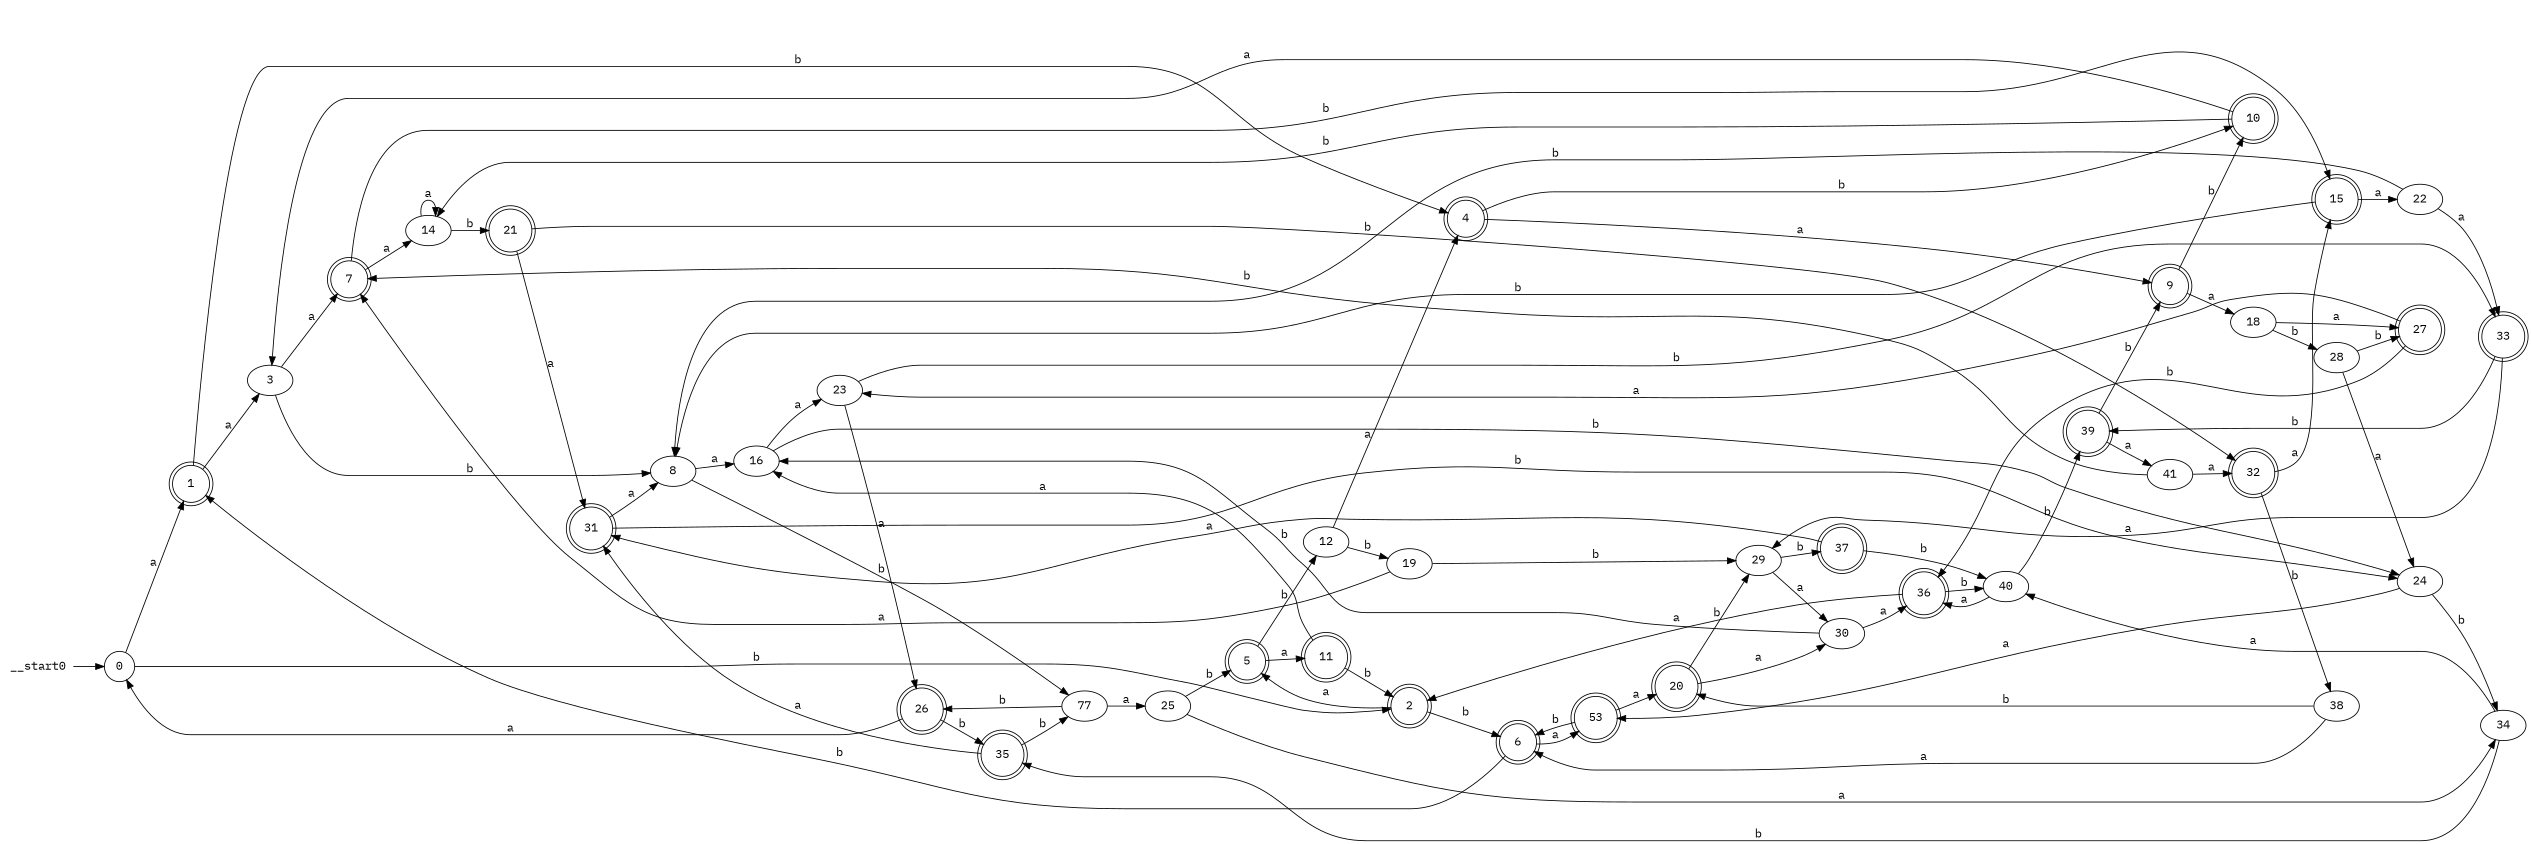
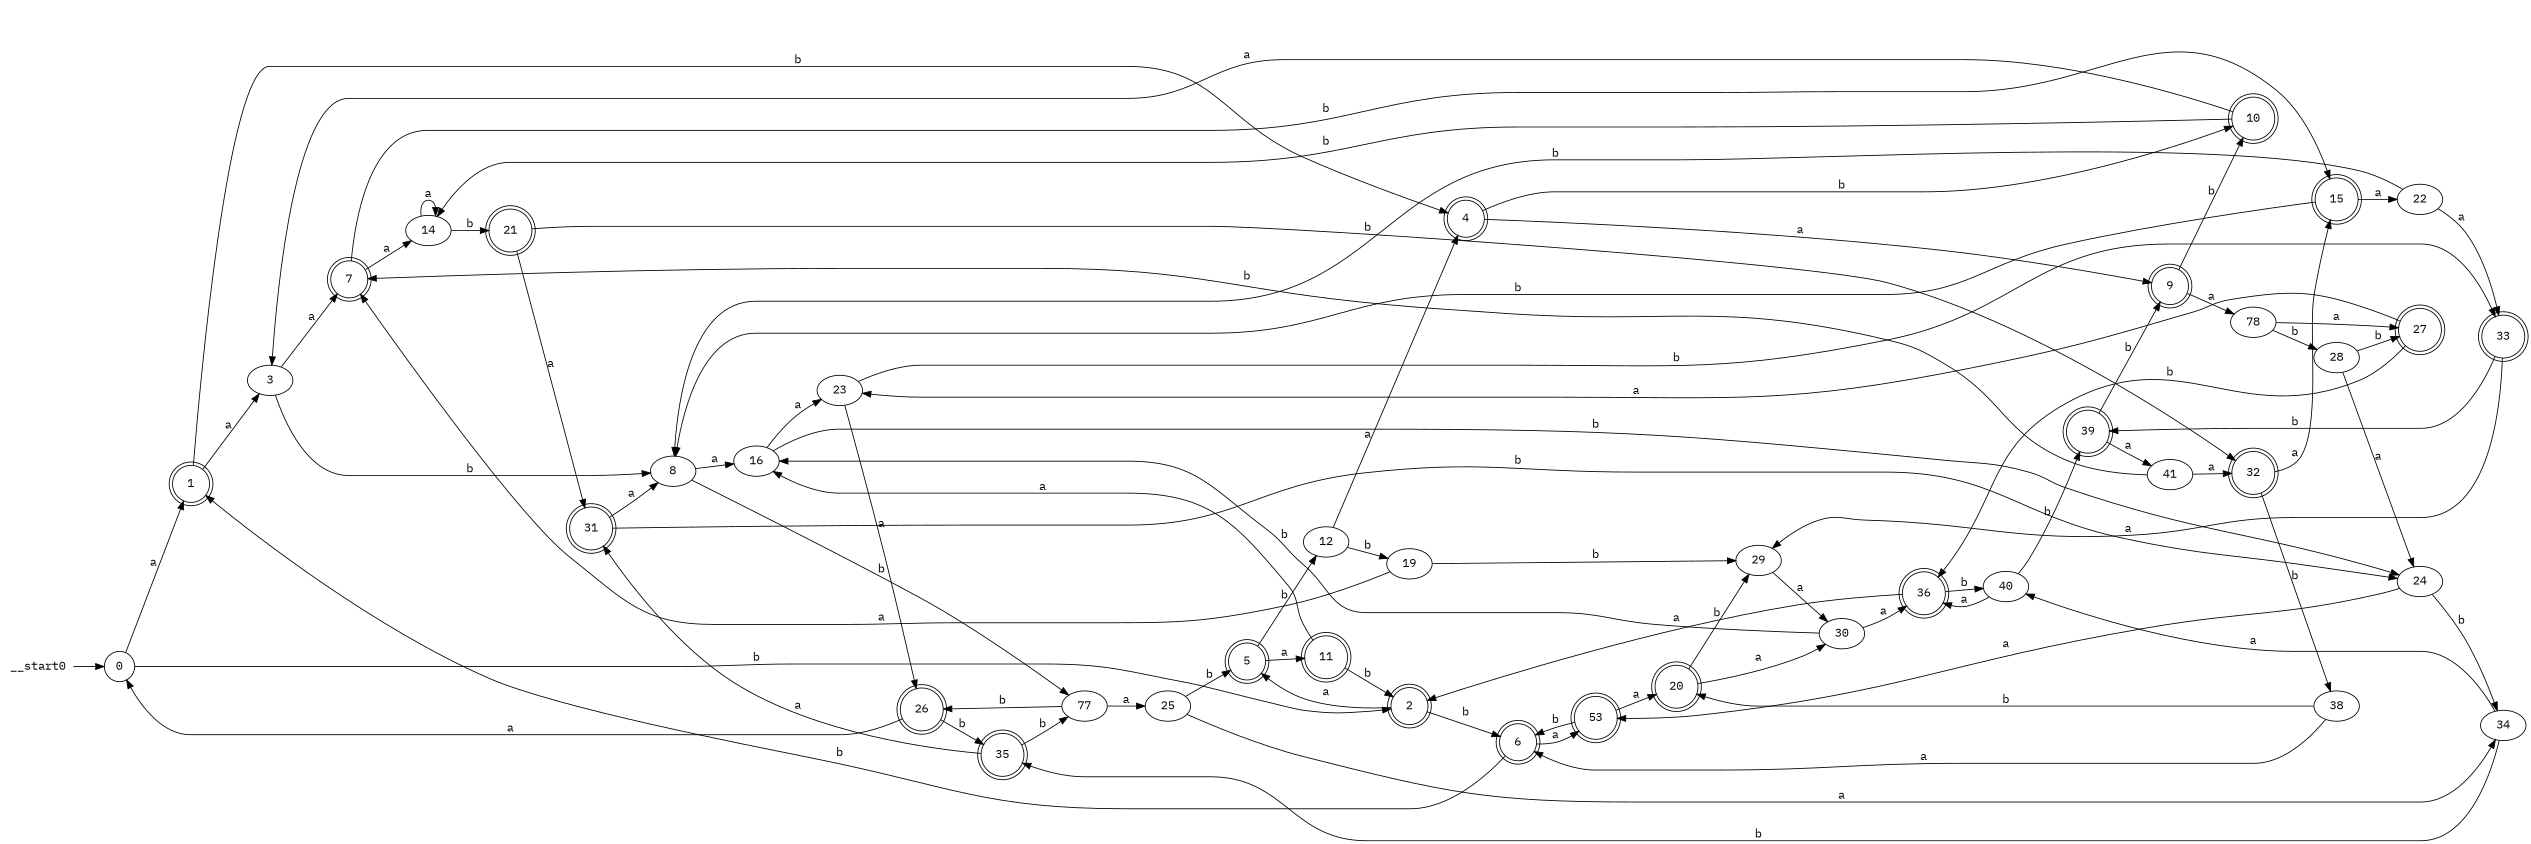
node "18": label "18" -> "78"
node "37": removed
